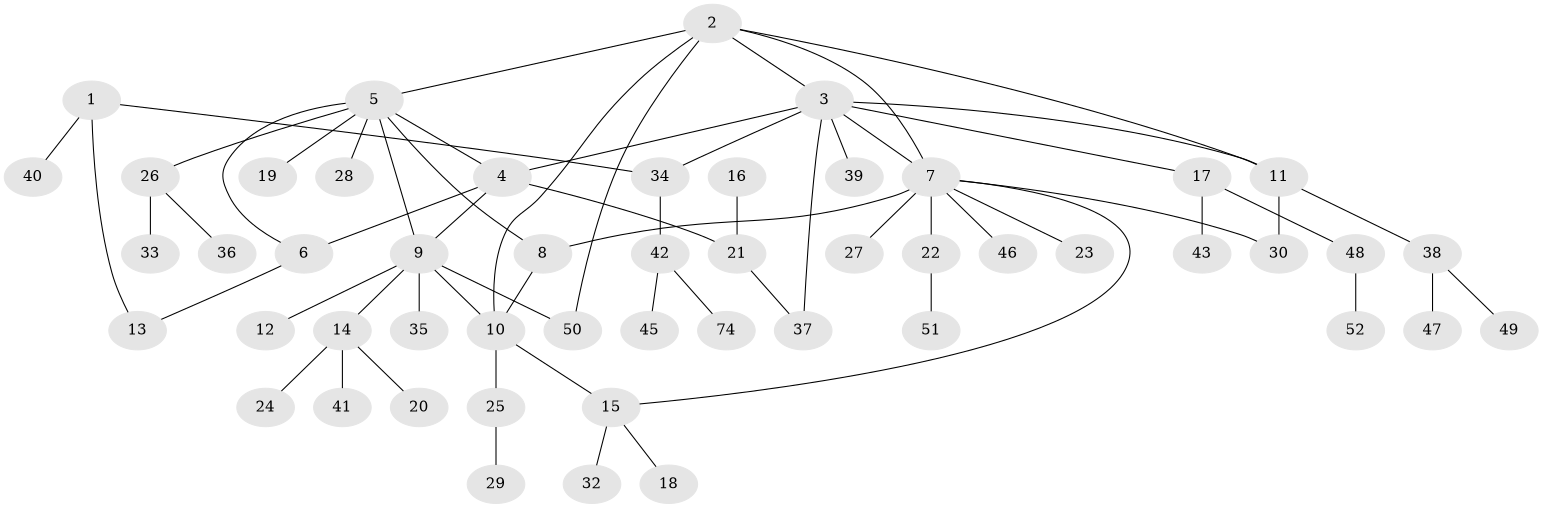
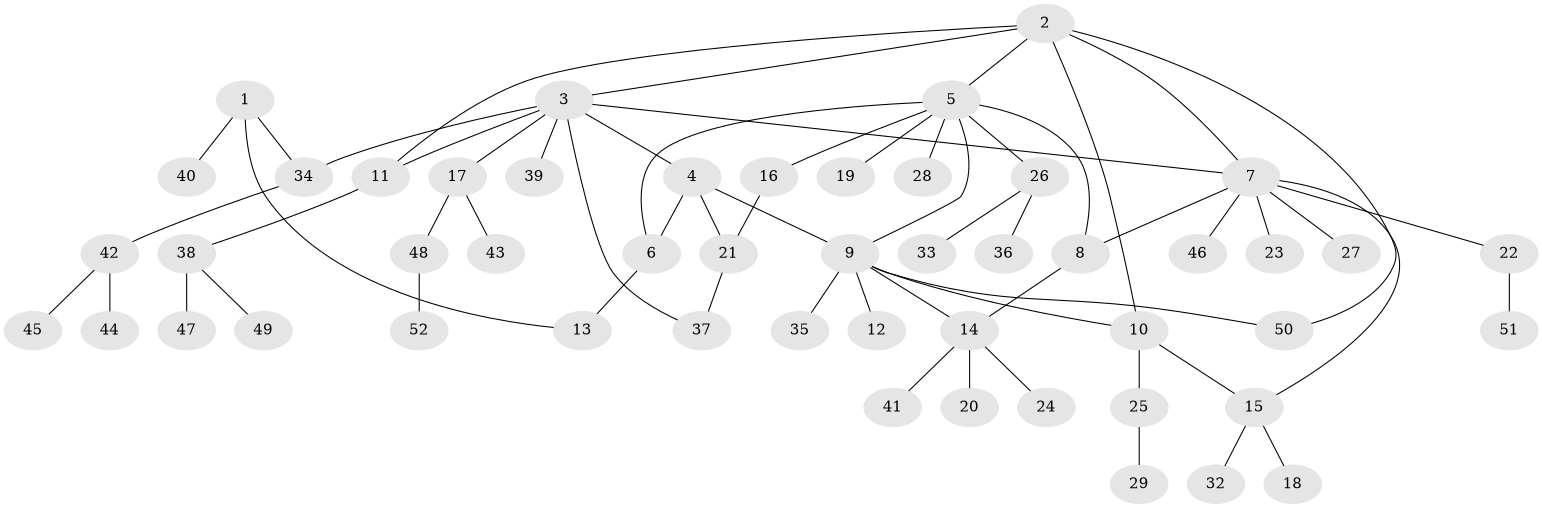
edge "5" -- "4": now "5" -- "16"
node "30": removed
edge "8" -- "10": now "8" -- "14"
node "74": label "74" -> "44"
